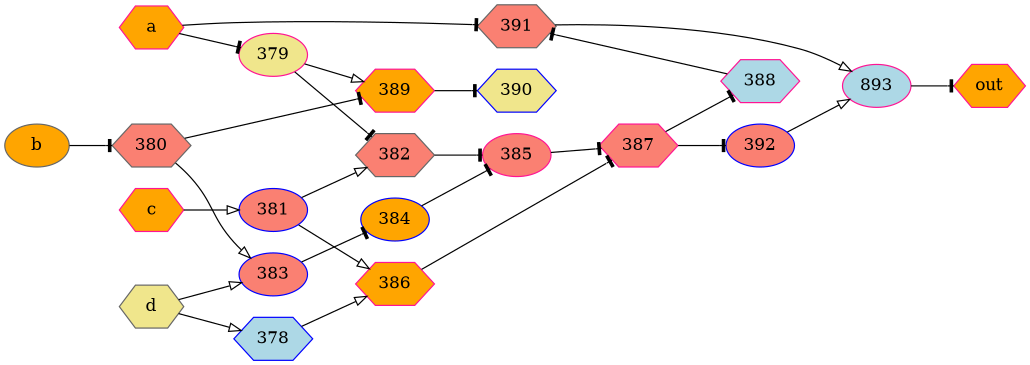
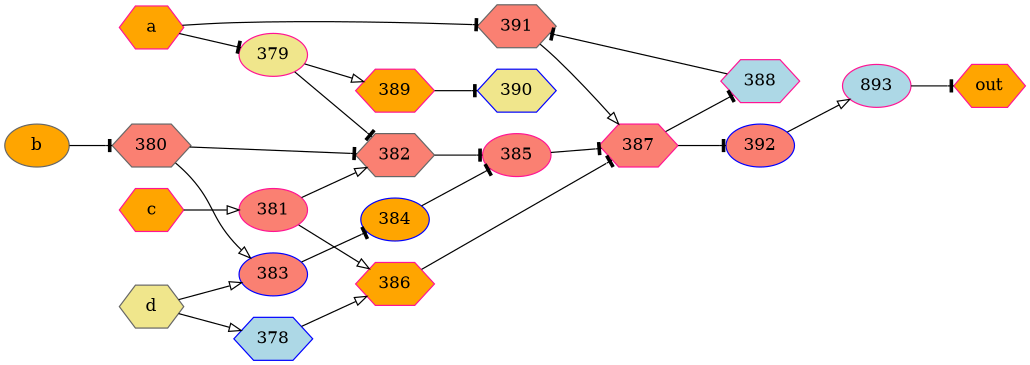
edge "391" -> "893": now "391" -> "387"
edge "380" -> "389": now "380" -> "382"
node "381": color blue -> deeppink
